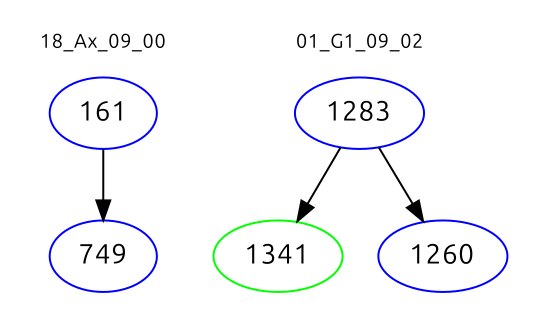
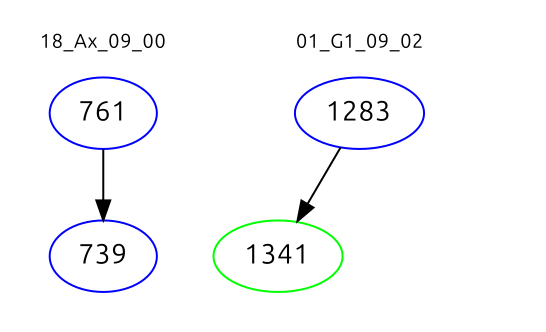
node "161": label "161" -> "761"
node "749": label "749" -> "739"
node "1260": removed
